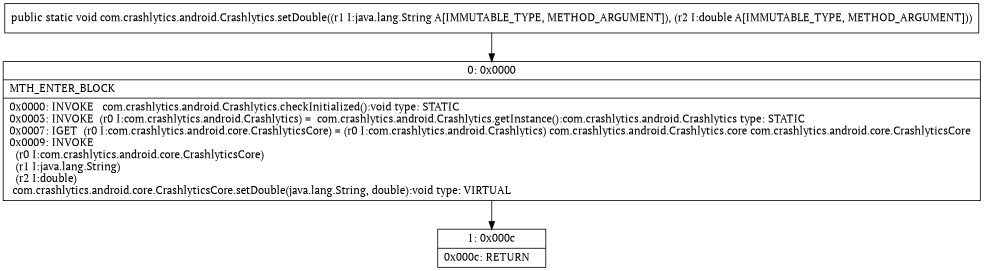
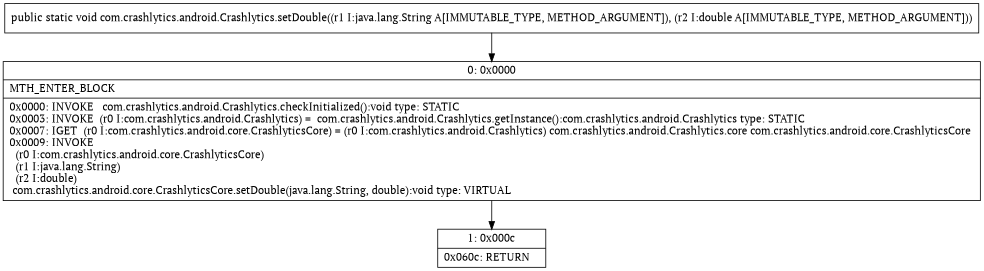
node "1: 0x000c": text "0x000c: RETURN" -> "0x060c: RETURN"
